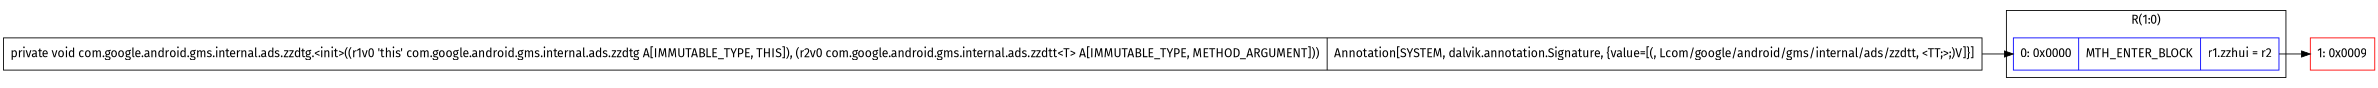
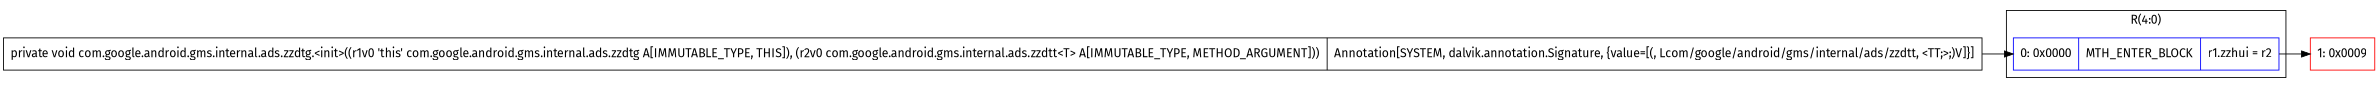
cluster "R(1:0)": label "R(1:0)" -> "R(4:0)"
